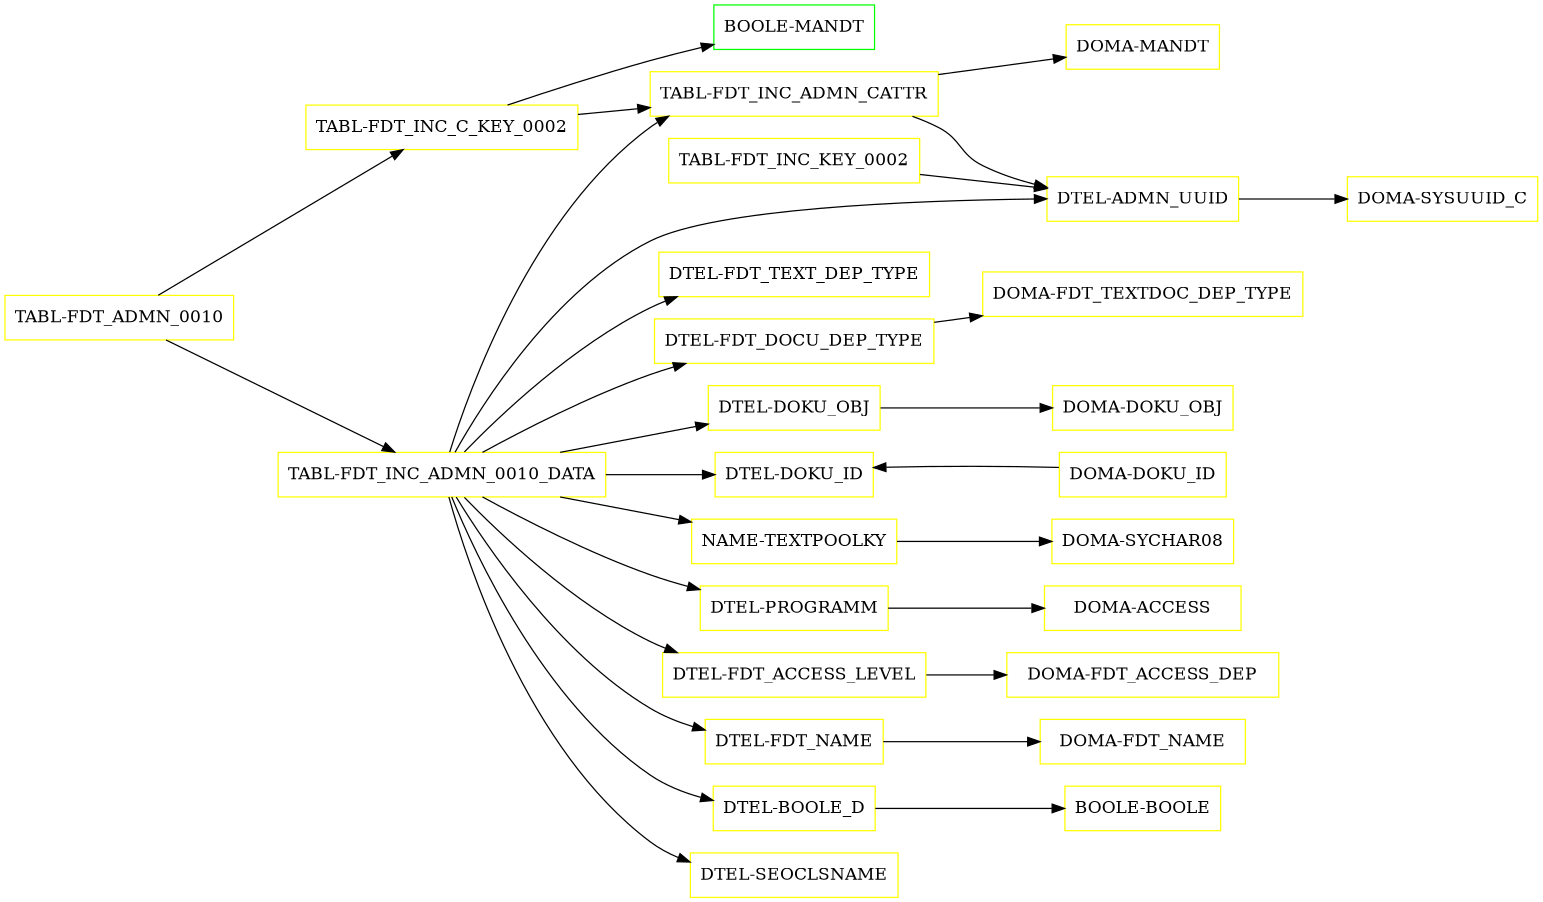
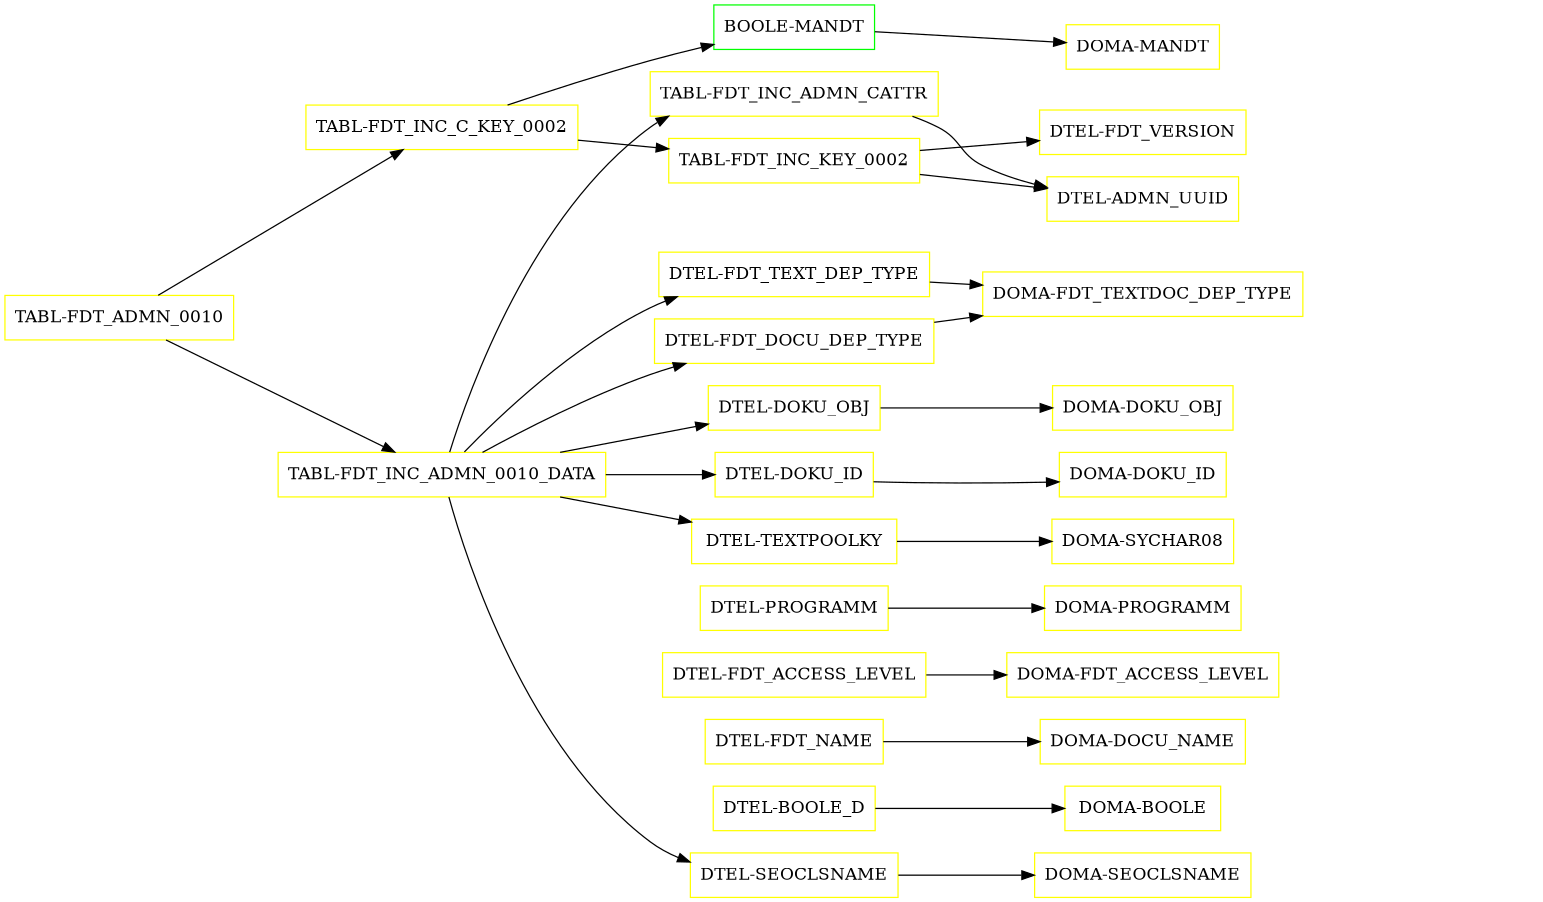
edge "TABL-FDT_INC_ADMN_CATTR" -> "DOMA-MANDT": now "BOOLE-MANDT" -> "DOMA-MANDT"
edge "TABL-FDT_INC_C_KEY_0002" -> "TABL-FDT_INC_ADMN_CATTR": now "TABL-FDT_INC_C_KEY_0002" -> "TABL-FDT_INC_KEY_0002"
node "DTEL-FDT_VERSION": added
node "DOMA-SYSUUID_C": removed
edge "TABL-FDT_INC_ADMN_0010_DATA" -> "DTEL-ADMN_UUID": removed
edge "DTEL-FDT_TEXT_DEP_TYPE" -> "DOMA-FDT_TEXTDOC_DEP_TYPE": added
edge "DOMA-DOKU_ID" -> "DTEL-DOKU_ID": reversed
node "NAME-TEXTPOOLKY": label "NAME-TEXTPOOLKY" -> "DTEL-TEXTPOOLKY"
edge "TABL-FDT_INC_ADMN_0010_DATA" -> "DTEL-PROGRAMM": removed
edge "TABL-FDT_INC_ADMN_0010_DATA" -> "DTEL-FDT_ACCESS_LEVEL": removed
node "DOMA-ACCESS": label "DOMA-ACCESS" -> "DOMA-PROGRAMM"
edge "TABL-FDT_INC_ADMN_0010_DATA" -> "DTEL-FDT_NAME": removed
edge "TABL-FDT_INC_ADMN_0010_DATA" -> "DTEL-BOOLE_D": removed
node "DOMA-FDT_ACCESS_DEP": label "DOMA-FDT_ACCESS_DEP" -> "DOMA-FDT_ACCESS_LEVEL"
node "DOMA-FDT_NAME": label "DOMA-FDT_NAME" -> "DOMA-DOCU_NAME"
node "BOOLE-BOOLE": label "BOOLE-BOOLE" -> "DOMA-BOOLE"
node "DOMA-SEOCLSNAME": added
